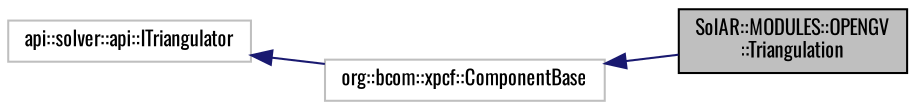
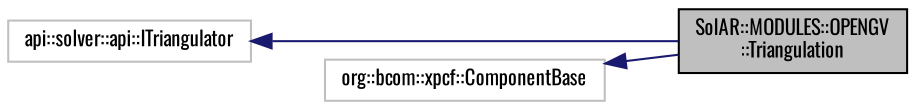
edge "org::bcom::xpcf::ComponentBase" -> "api::solver::api::ITriangulator": now "SolAR::MODULES::OPENGV ::Triangulation" -> "api::solver::api::ITriangulator"
